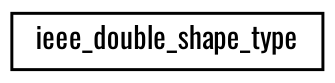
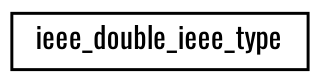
node "ieee_double_shape_type": label "ieee_double_shape_type" -> "ieee_double_ieee_type"
